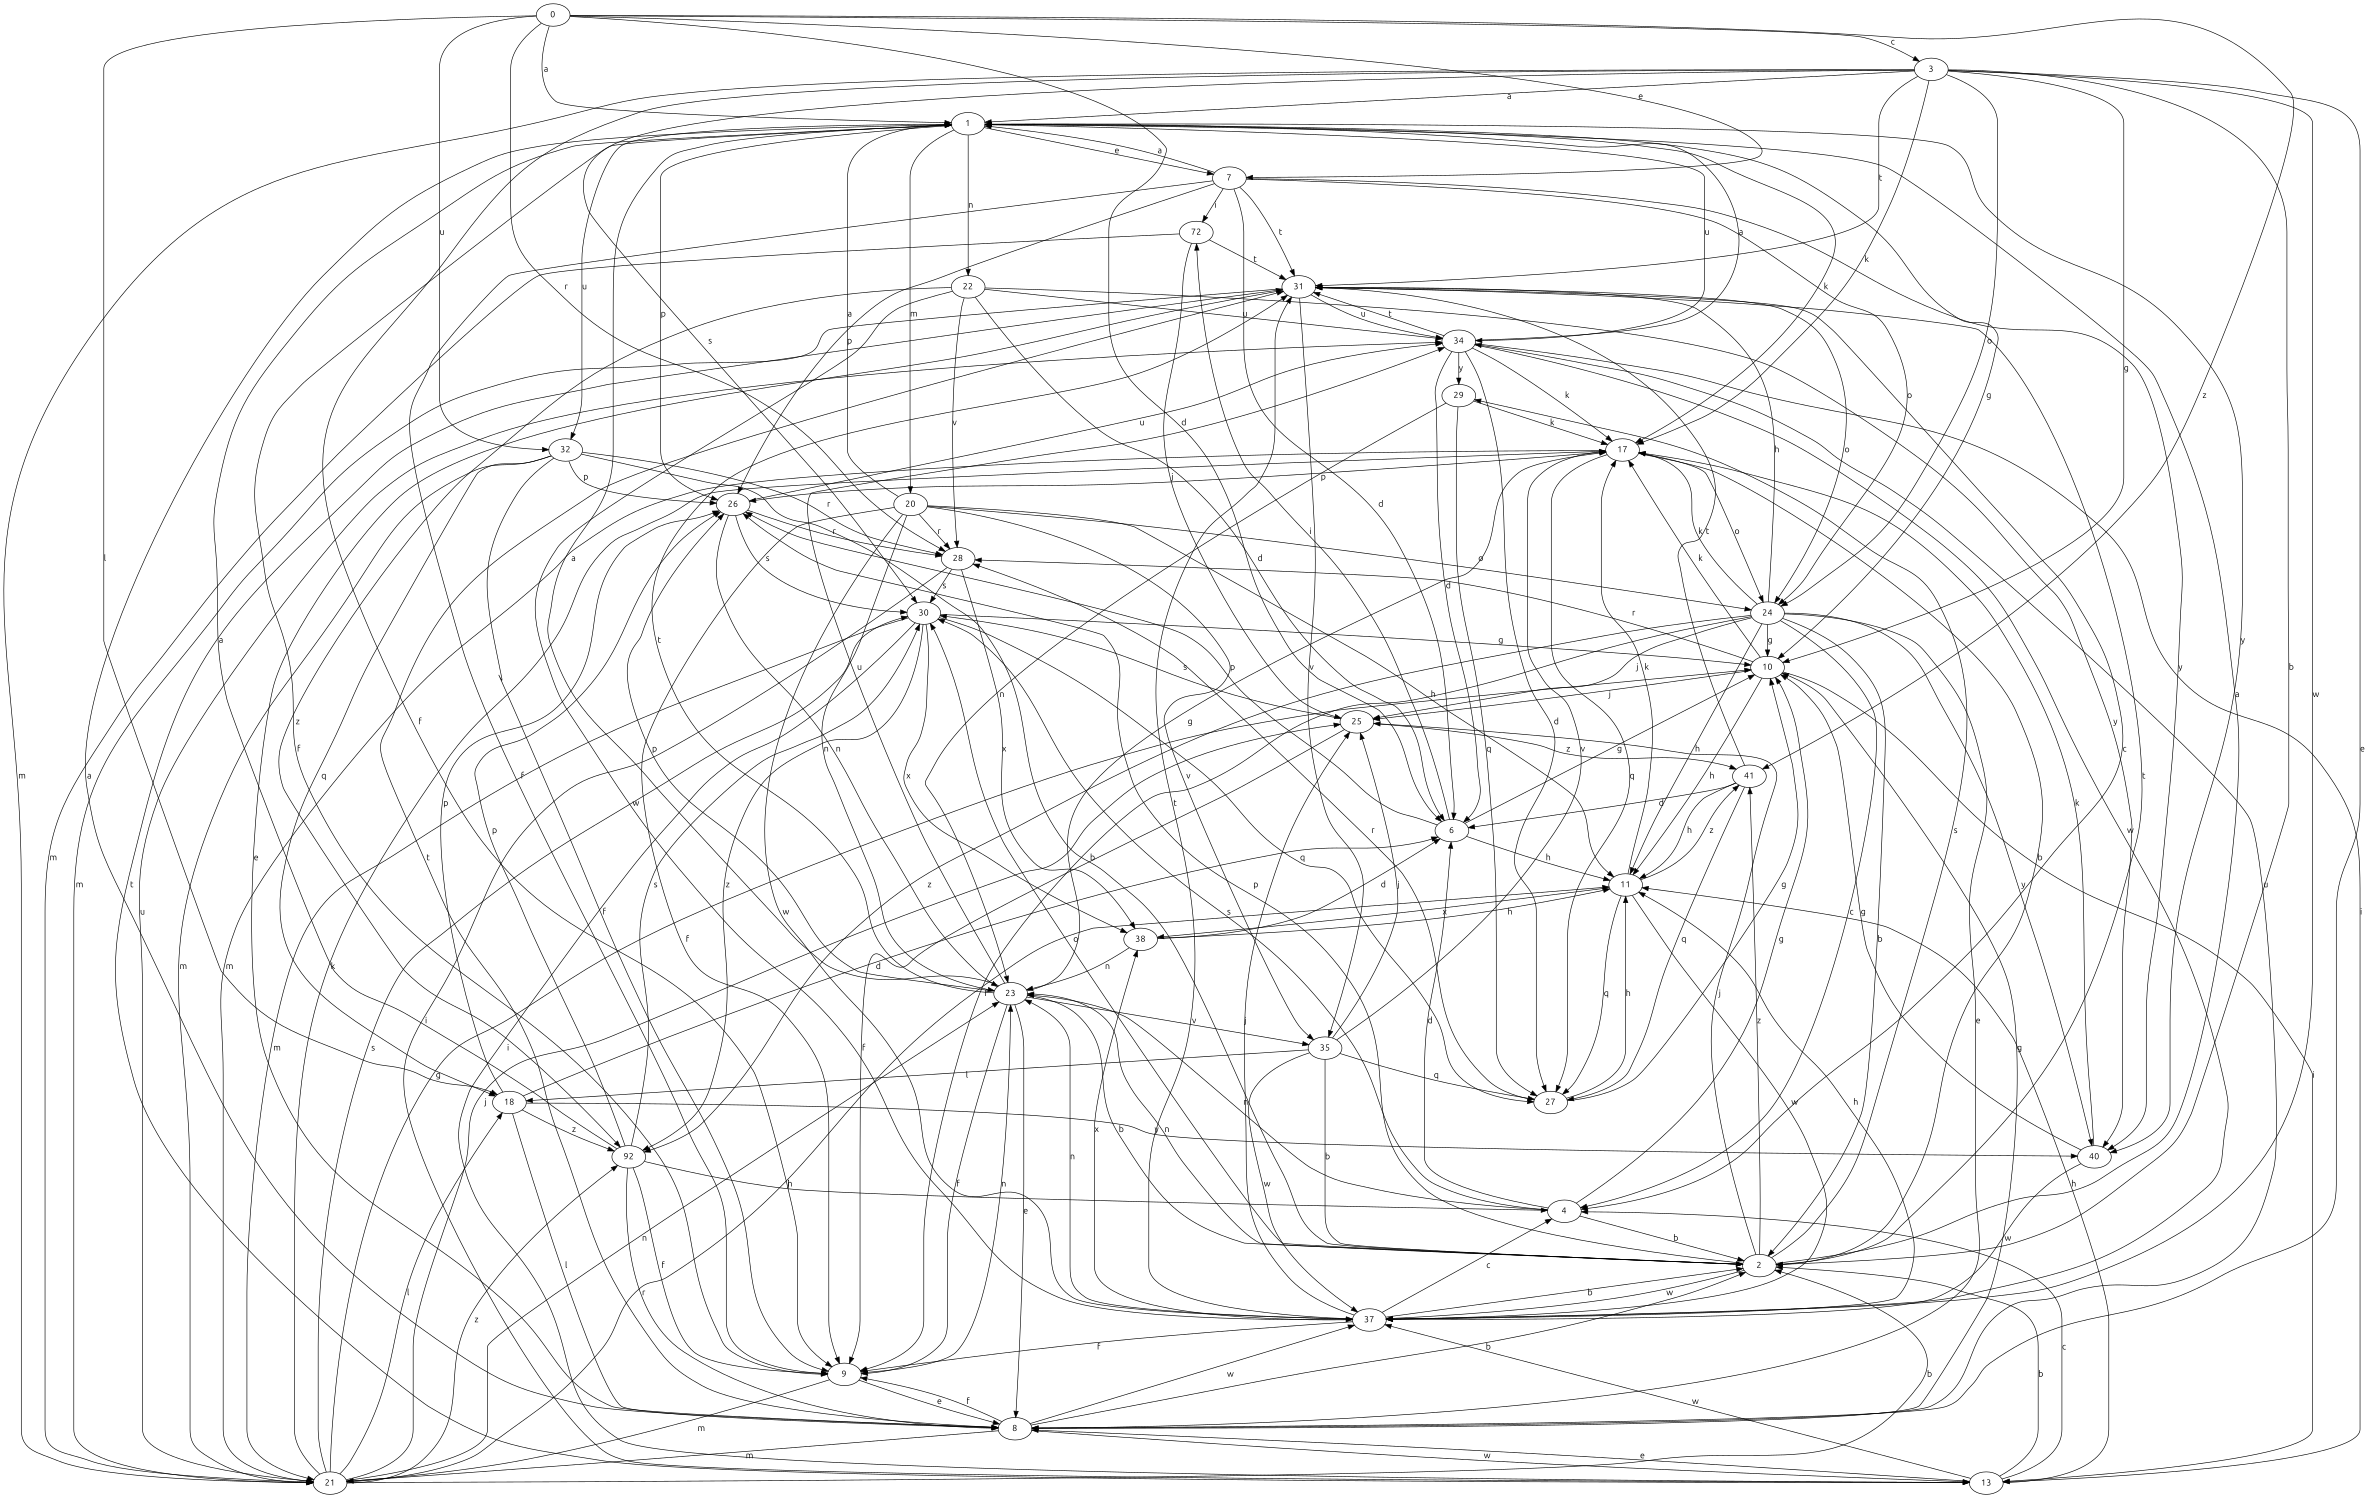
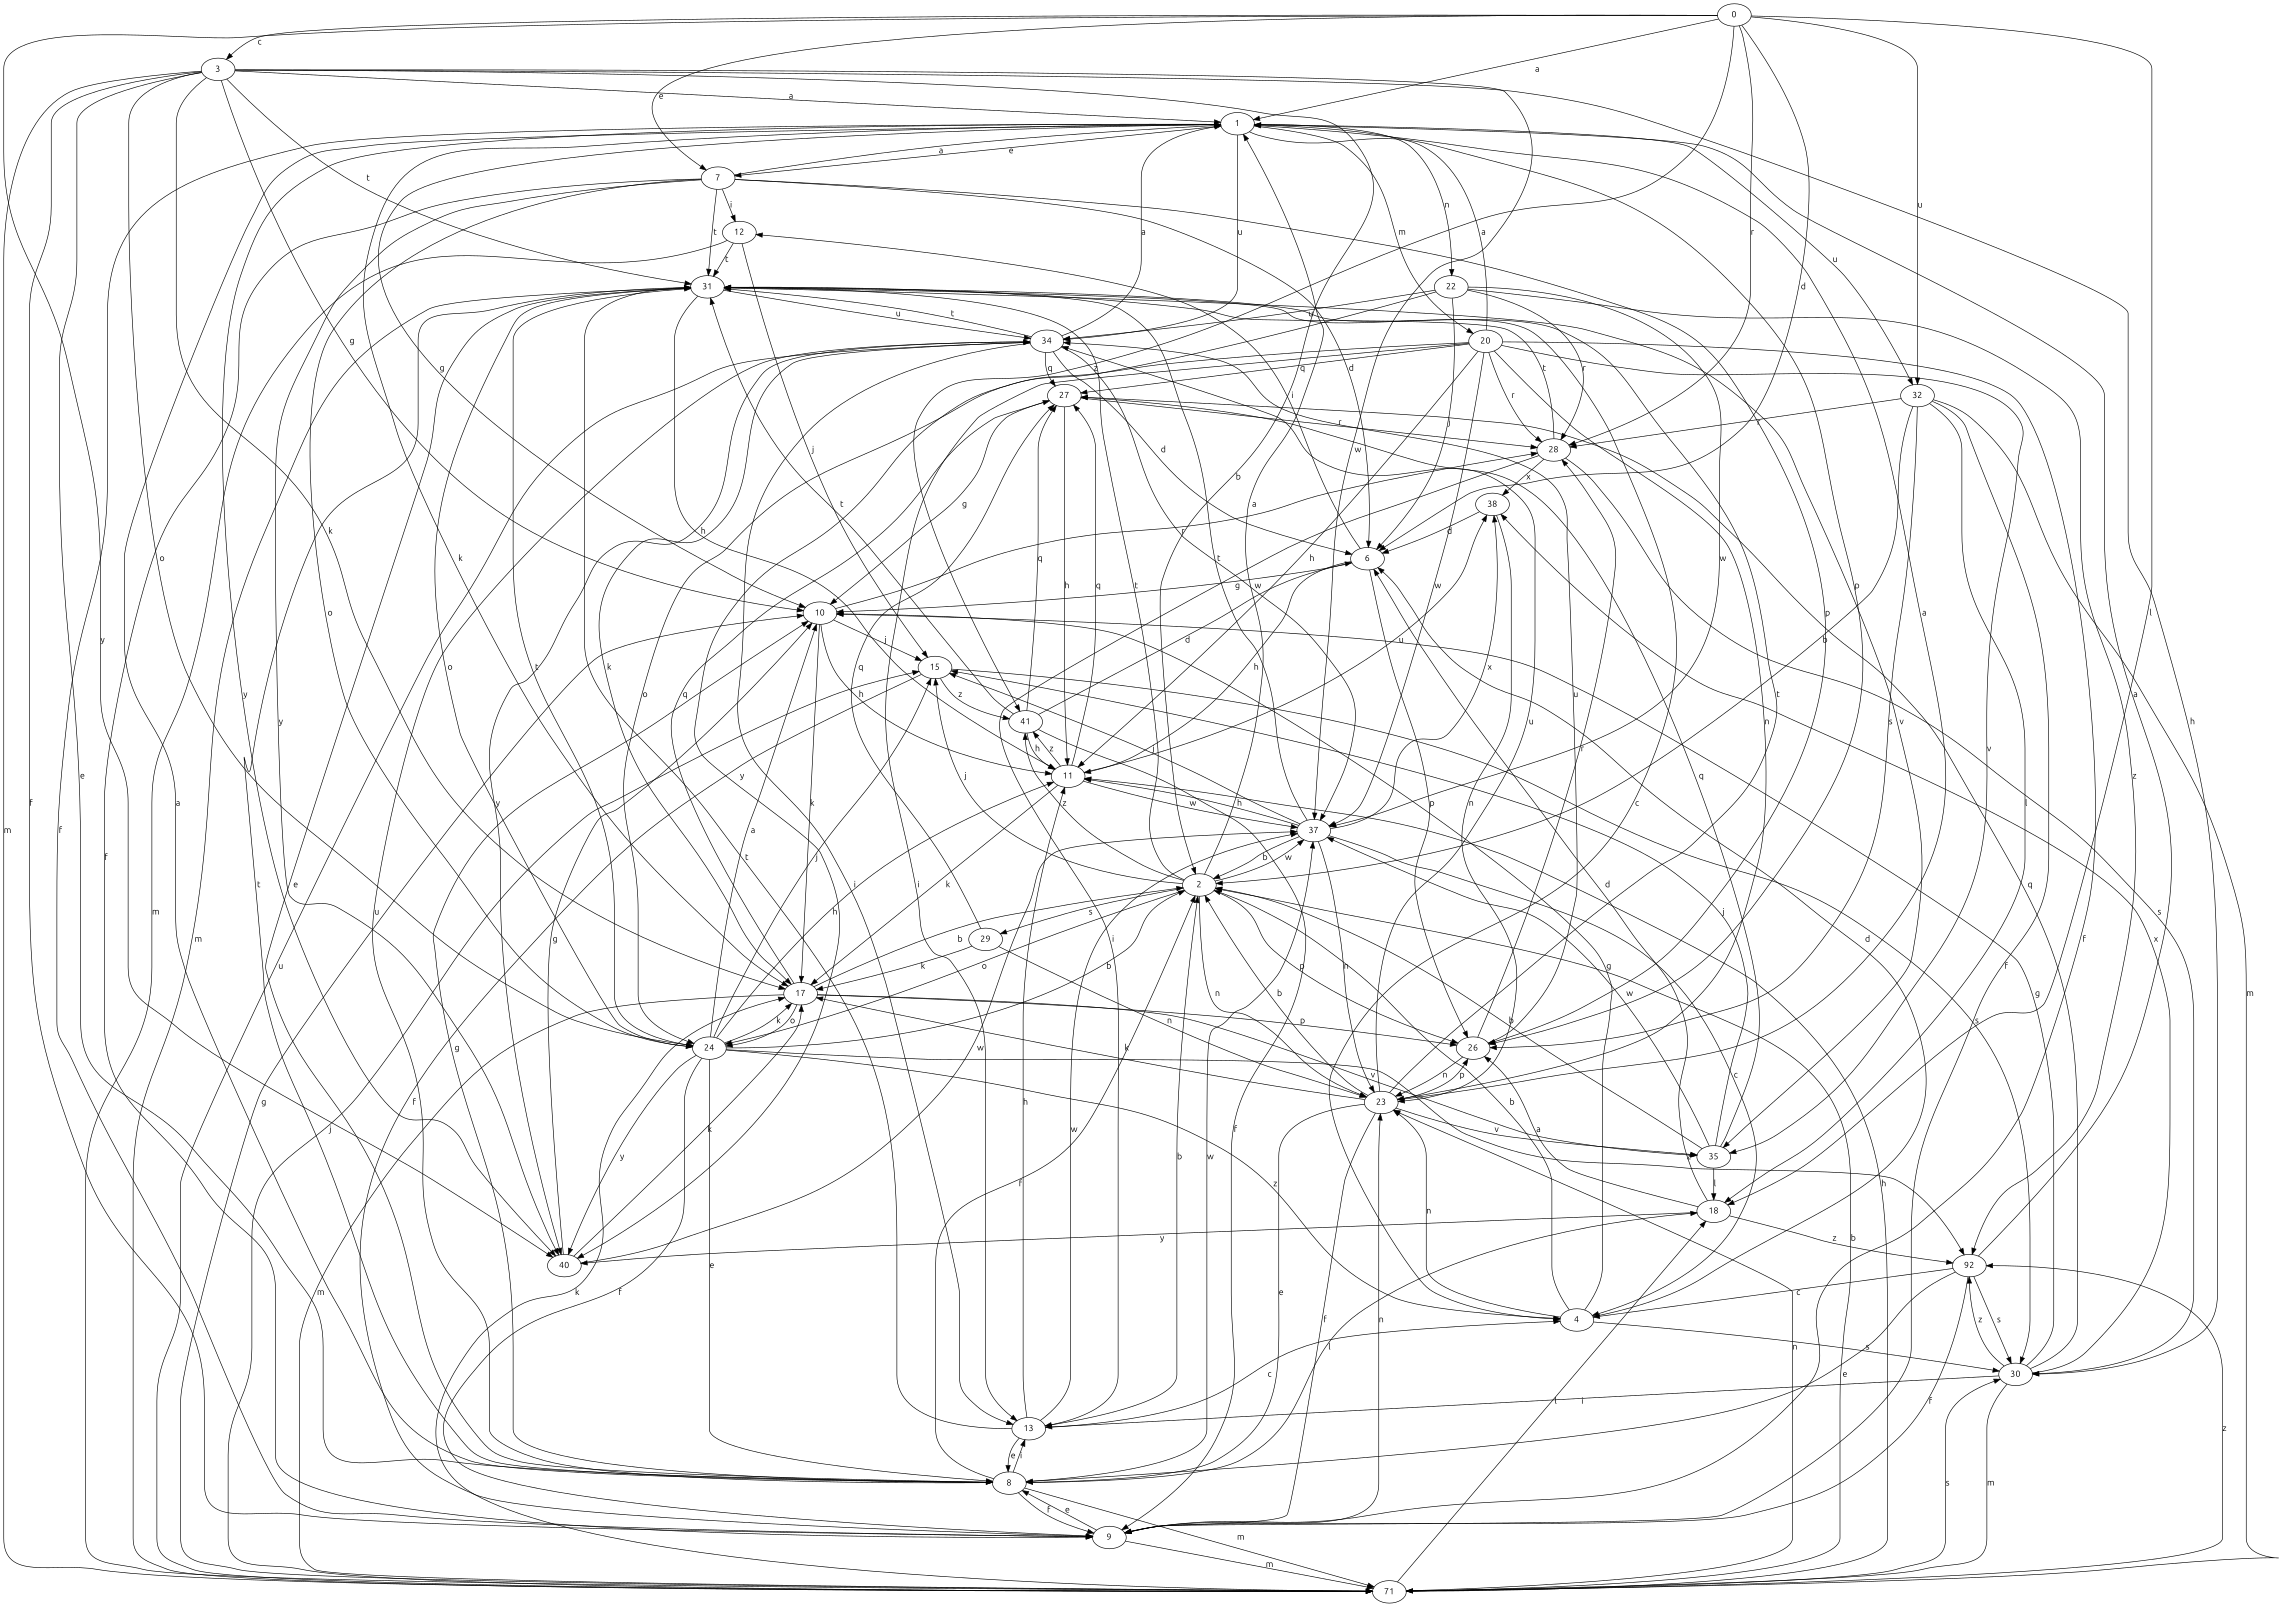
edge "0" -> "40": added, label "y"
node "72": label "72" -> "12"
edge "28" -> "31": added, label "t"
edge "3" -> "30": label "s" -> "h"
edge "34" -> "29": now "34" -> "40"
edge "20" -> "27": added, label "q"
edge "22" -> "28": label "v" -> "r"
edge "24" -> "31": label "h" -> "t"
edge "32" -> "26": label "p" -> "s"
edge "22" -> "6": label "d" -> "j"
edge "26" -> "30": removed, label "s"
edge "24" -> "10": label "g" -> "a"
edge "23" -> "17": label "g" -> "k"
node "25": label "25" -> "15"
edge "34" -> "27": label "d" -> "q"
edge "32" -> "18": label "q" -> "l"
edge "35" -> "17": reversed
edge "92" -> "26": removed, label "p"
edge "18" -> "26": label "p" -> "a"
edge "11" -> "38": label "x" -> "u"
edge "24" -> "4": label "c" -> "z"
edge "38" -> "11": now "31" -> "11"
edge "10" -> "13": now "20" -> "13"
edge "2" -> "30": now "2" -> "24"
edge "92" -> "4": label "j" -> "c"
edge "92" -> "8": label "r" -> "e"
edge "37" -> "9": now "41" -> "9"
edge "8" -> "2": label "b" -> "f"
edge "18" -> "8": reversed
edge "8" -> "13": label "w" -> "i"
node "21": label "21" -> "71"
